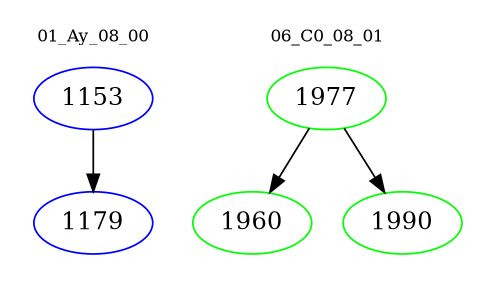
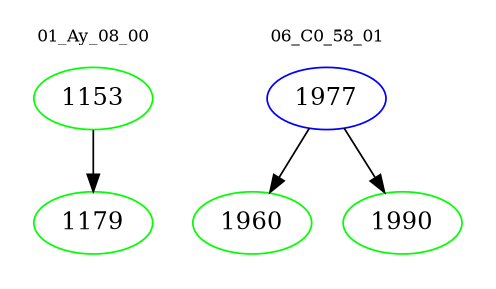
cluster "06_C0_08_01": label "06_C0_08_01" -> "06_C0_58_01"
node "1153": color blue -> green
node "1977": color green -> blue
node "1179": color blue -> green
